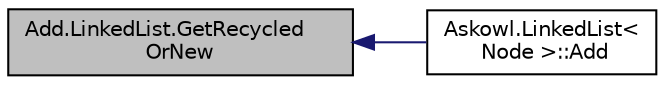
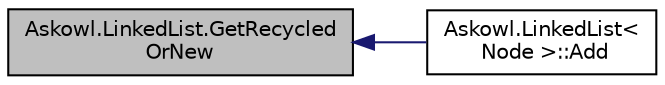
node "Add.LinkedList.GetRecycled OrNew": label "Add.LinkedList.GetRecycled OrNew" -> "Askowl.LinkedList.GetRecycled OrNew"
